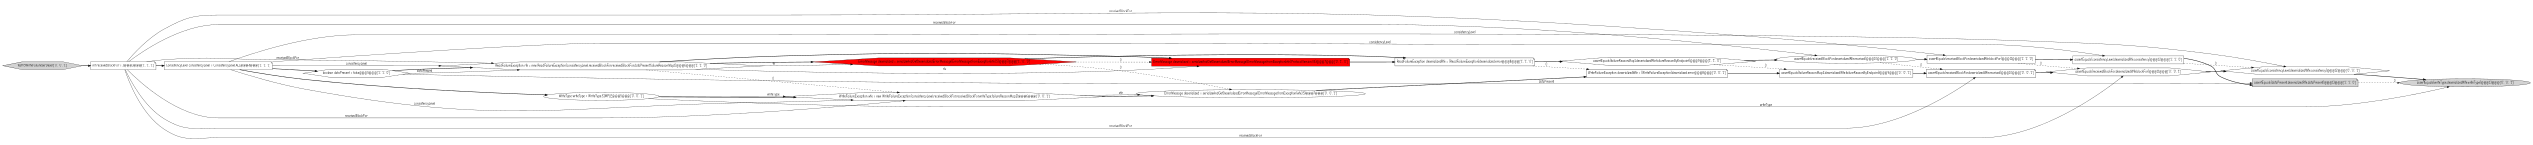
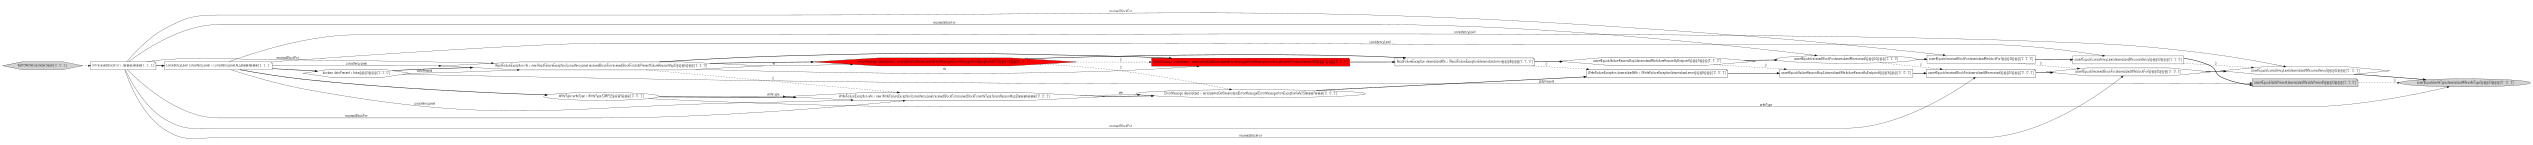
edge "testV5WriteFailureSerDeser['0', '0', '1']" -> "int receivedBlockFor = 3@@@3@@@['1', '1', '1']": style bold -> dashed
